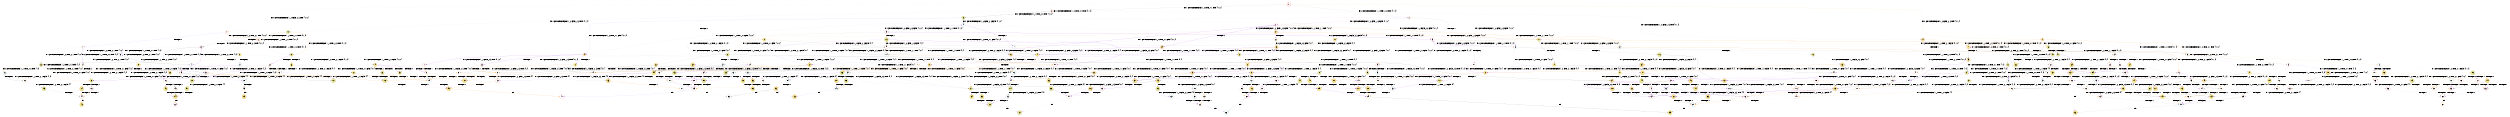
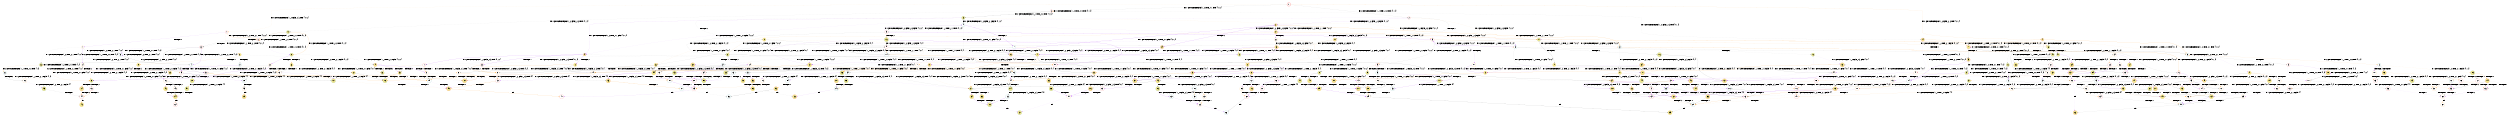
node "8": fillcolor white -> khaki
